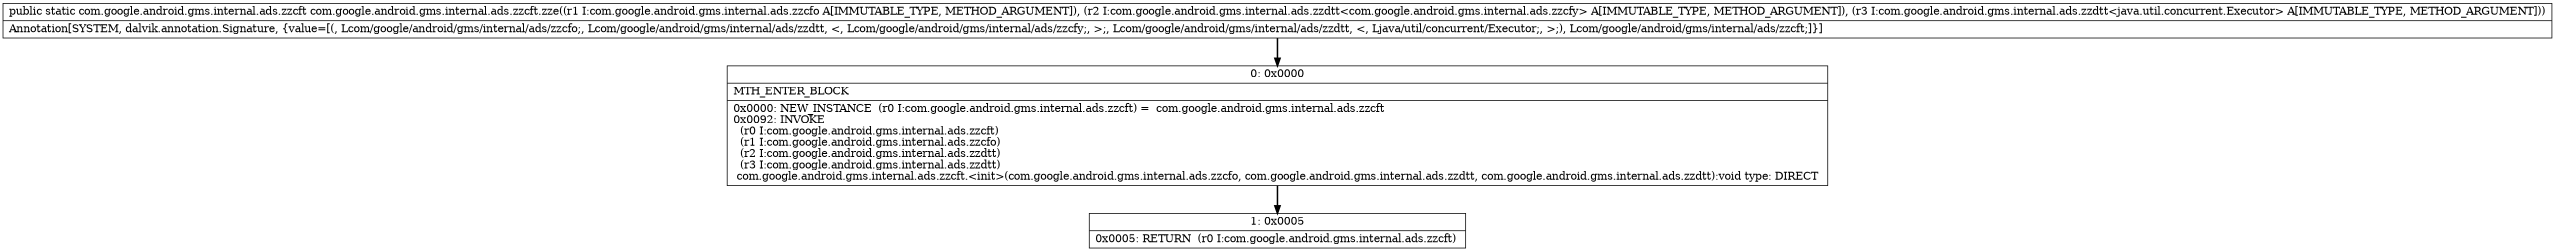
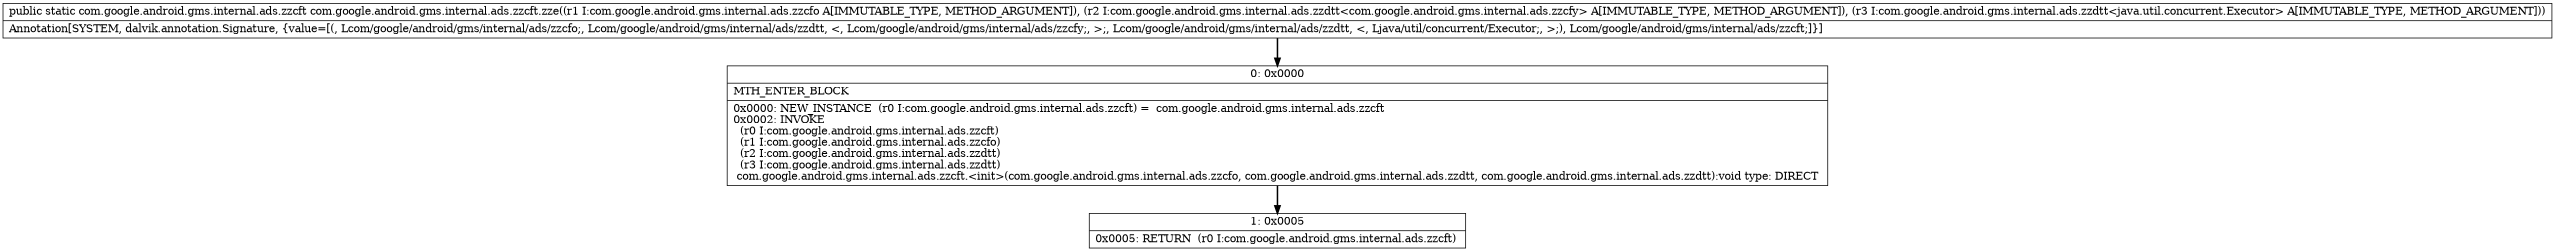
node "0: 0x0000": text "0x0092: INVOKE" -> "0x0002: INVOKE"
